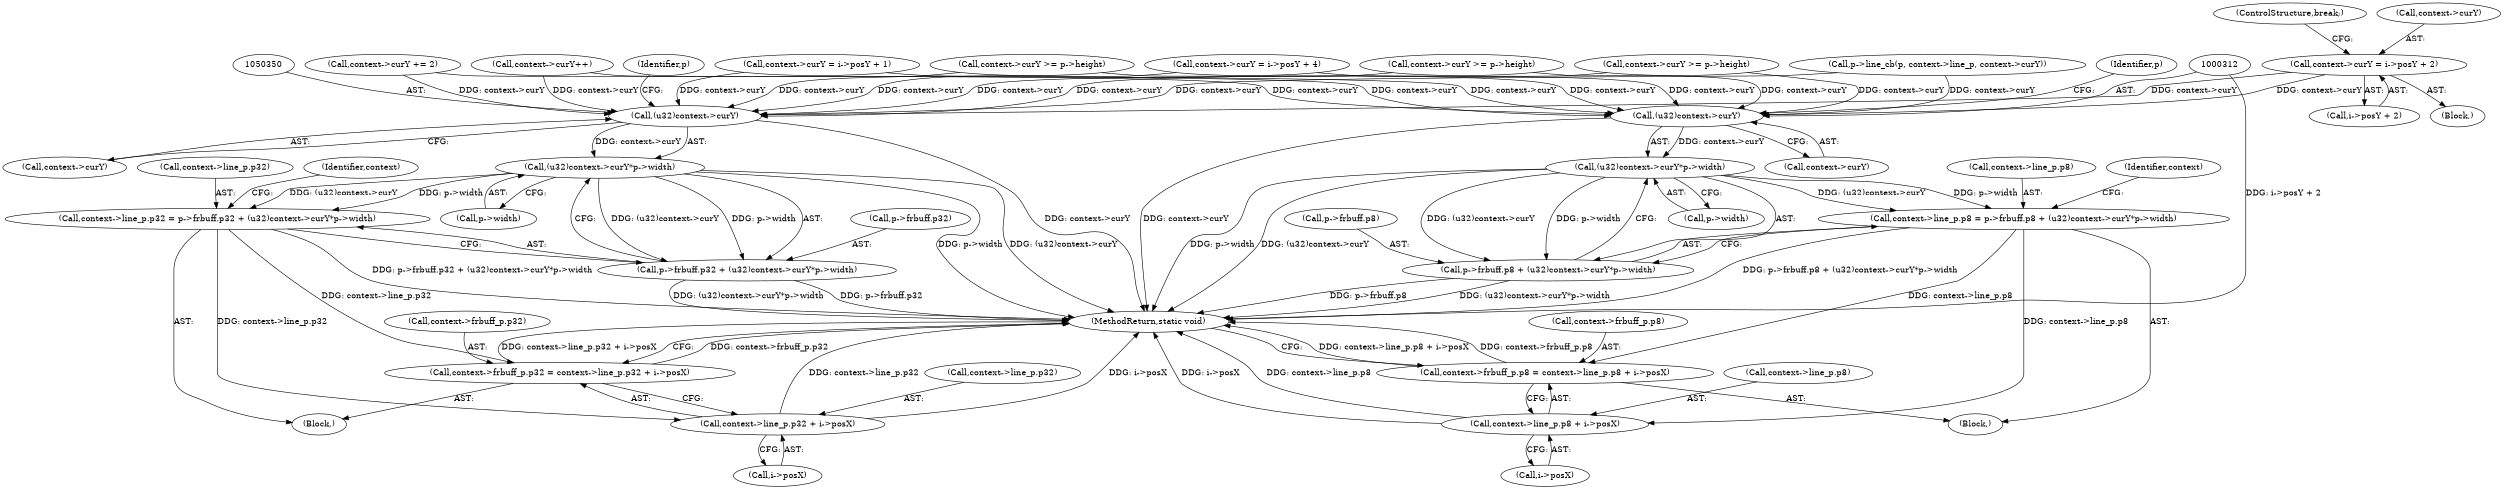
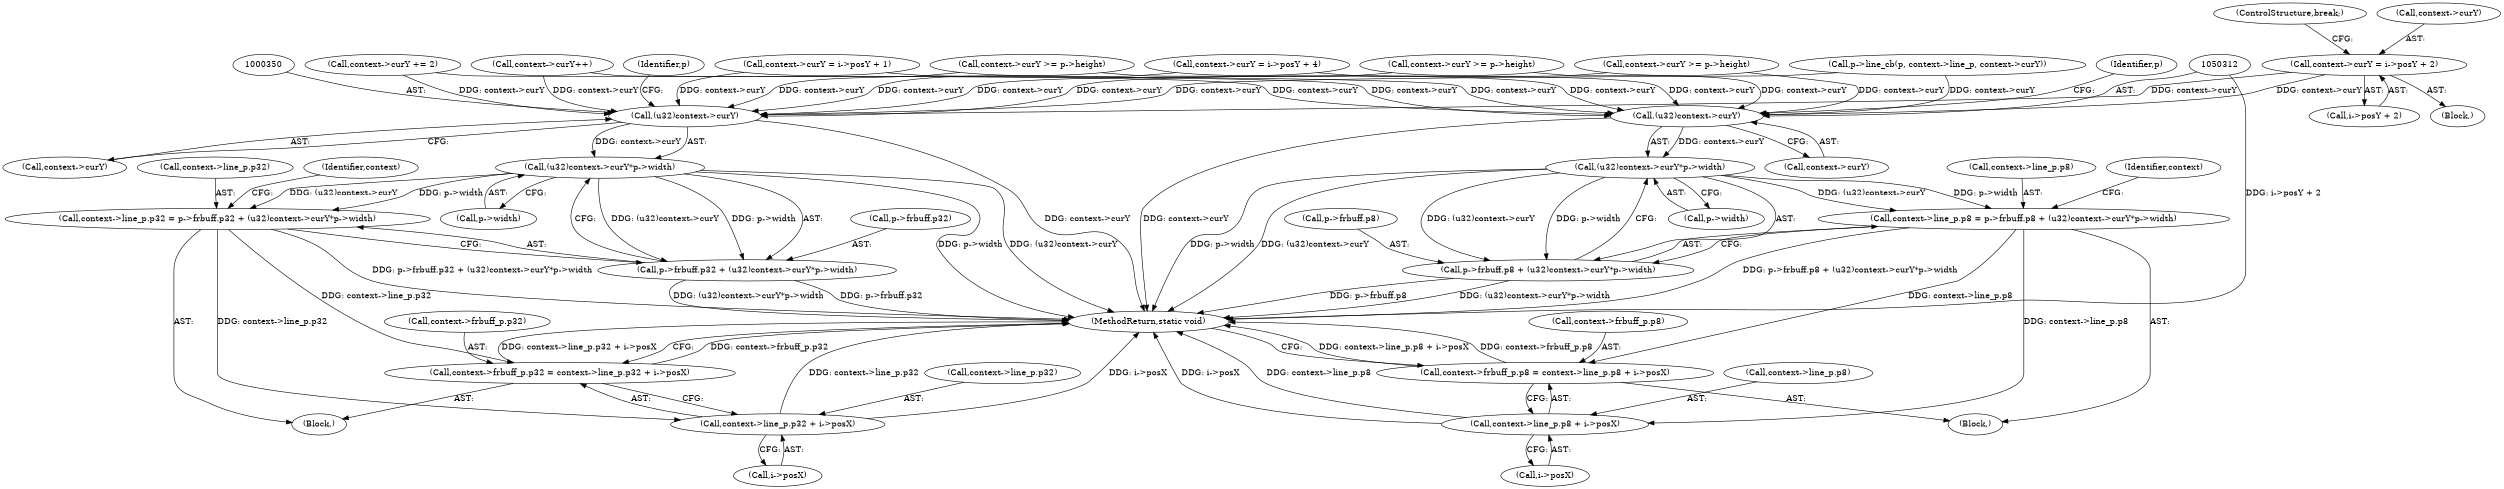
node "1050350": label "1050350" -> "1000350"
node "1000312": label "1000312" -> "1050312"
